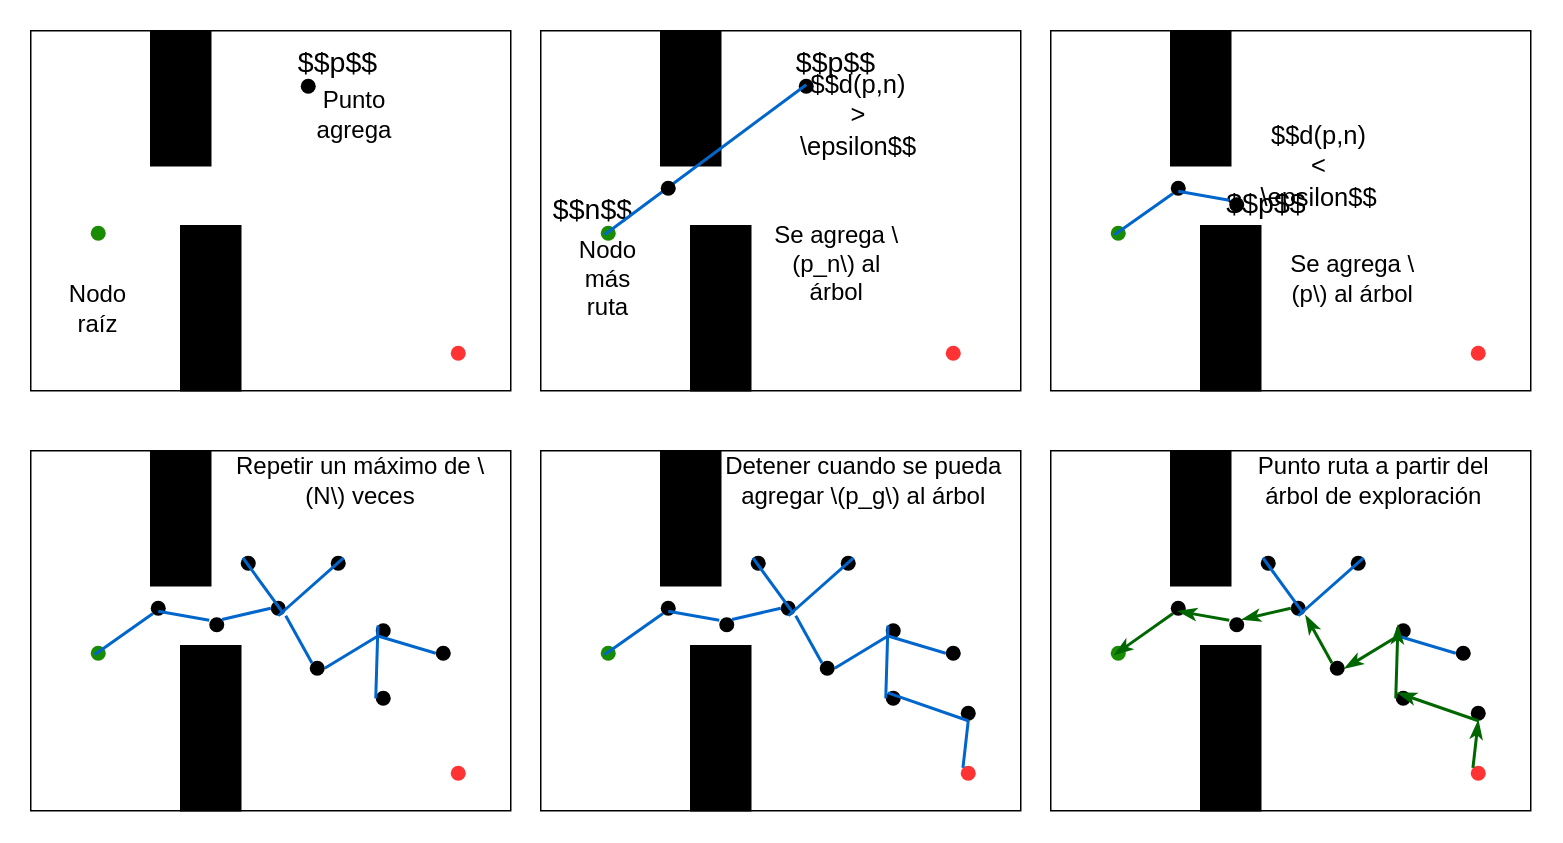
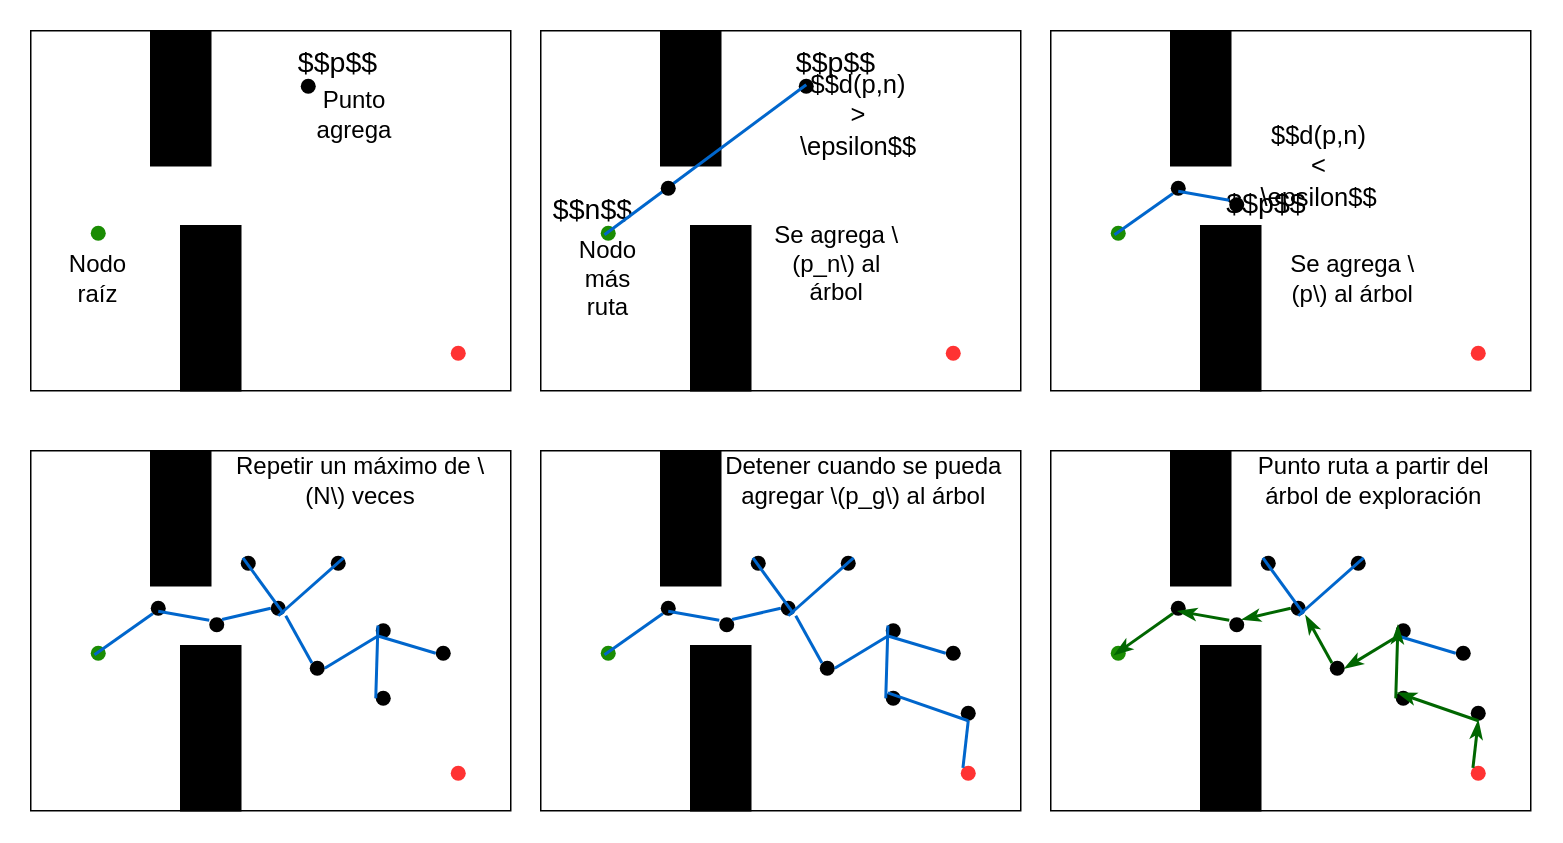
node "Nodo raíz": moved (98, 308) -> (98, 278)
